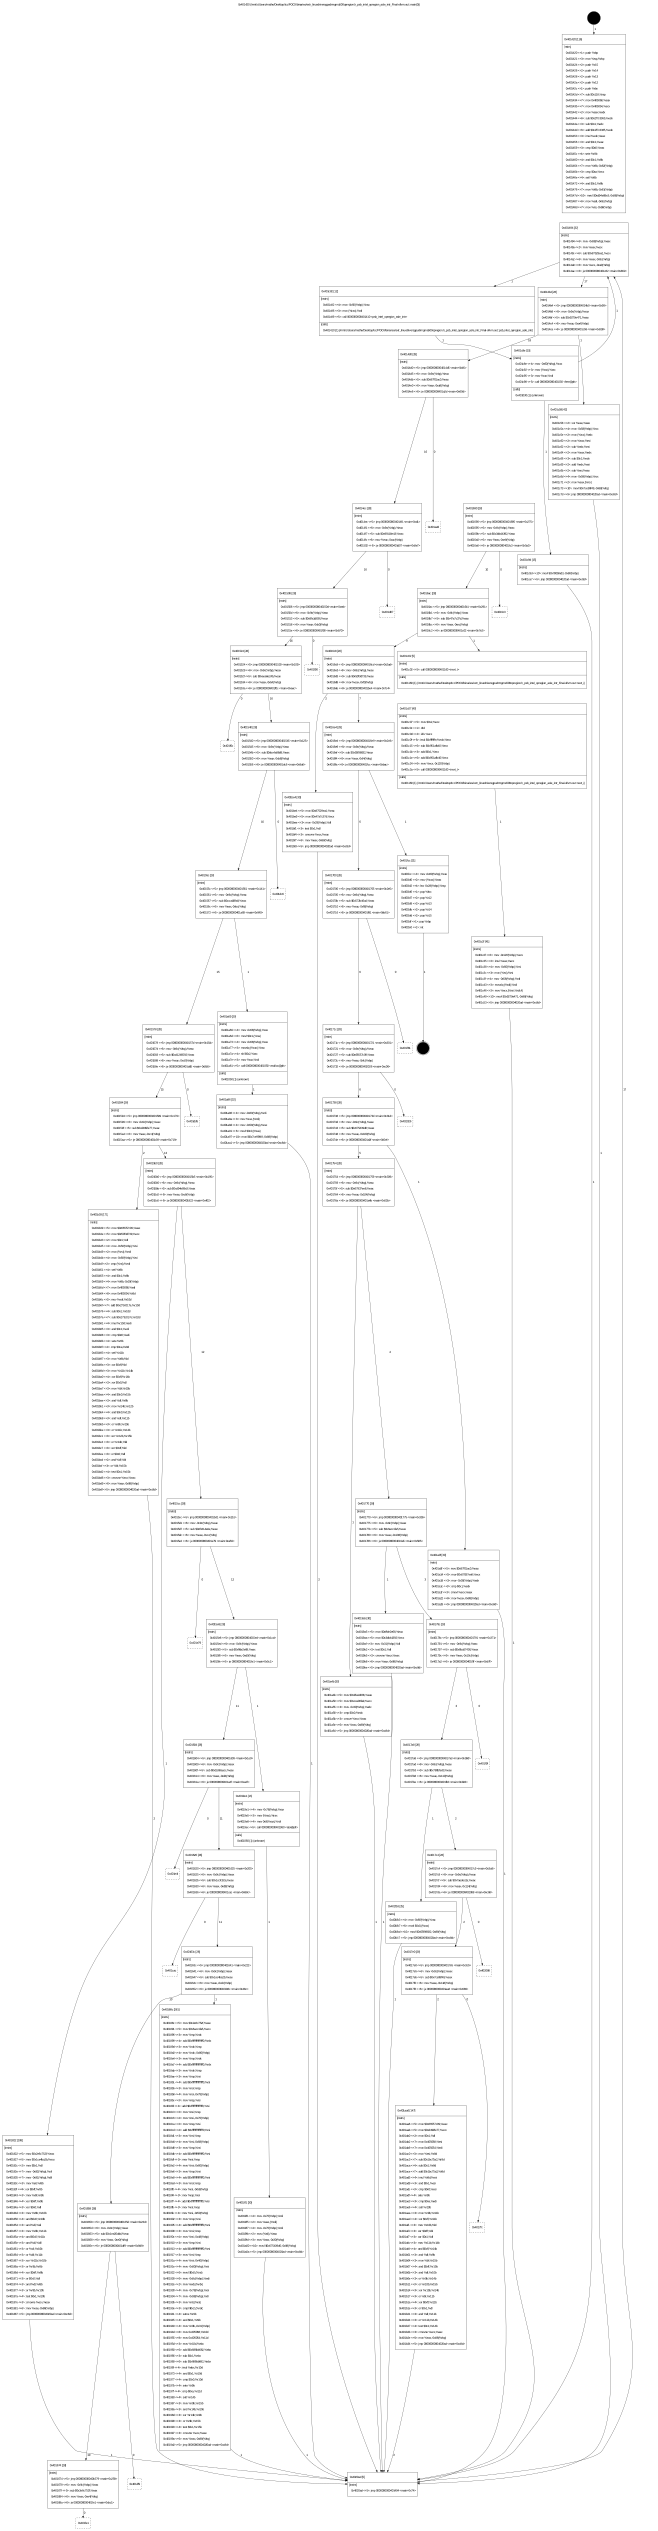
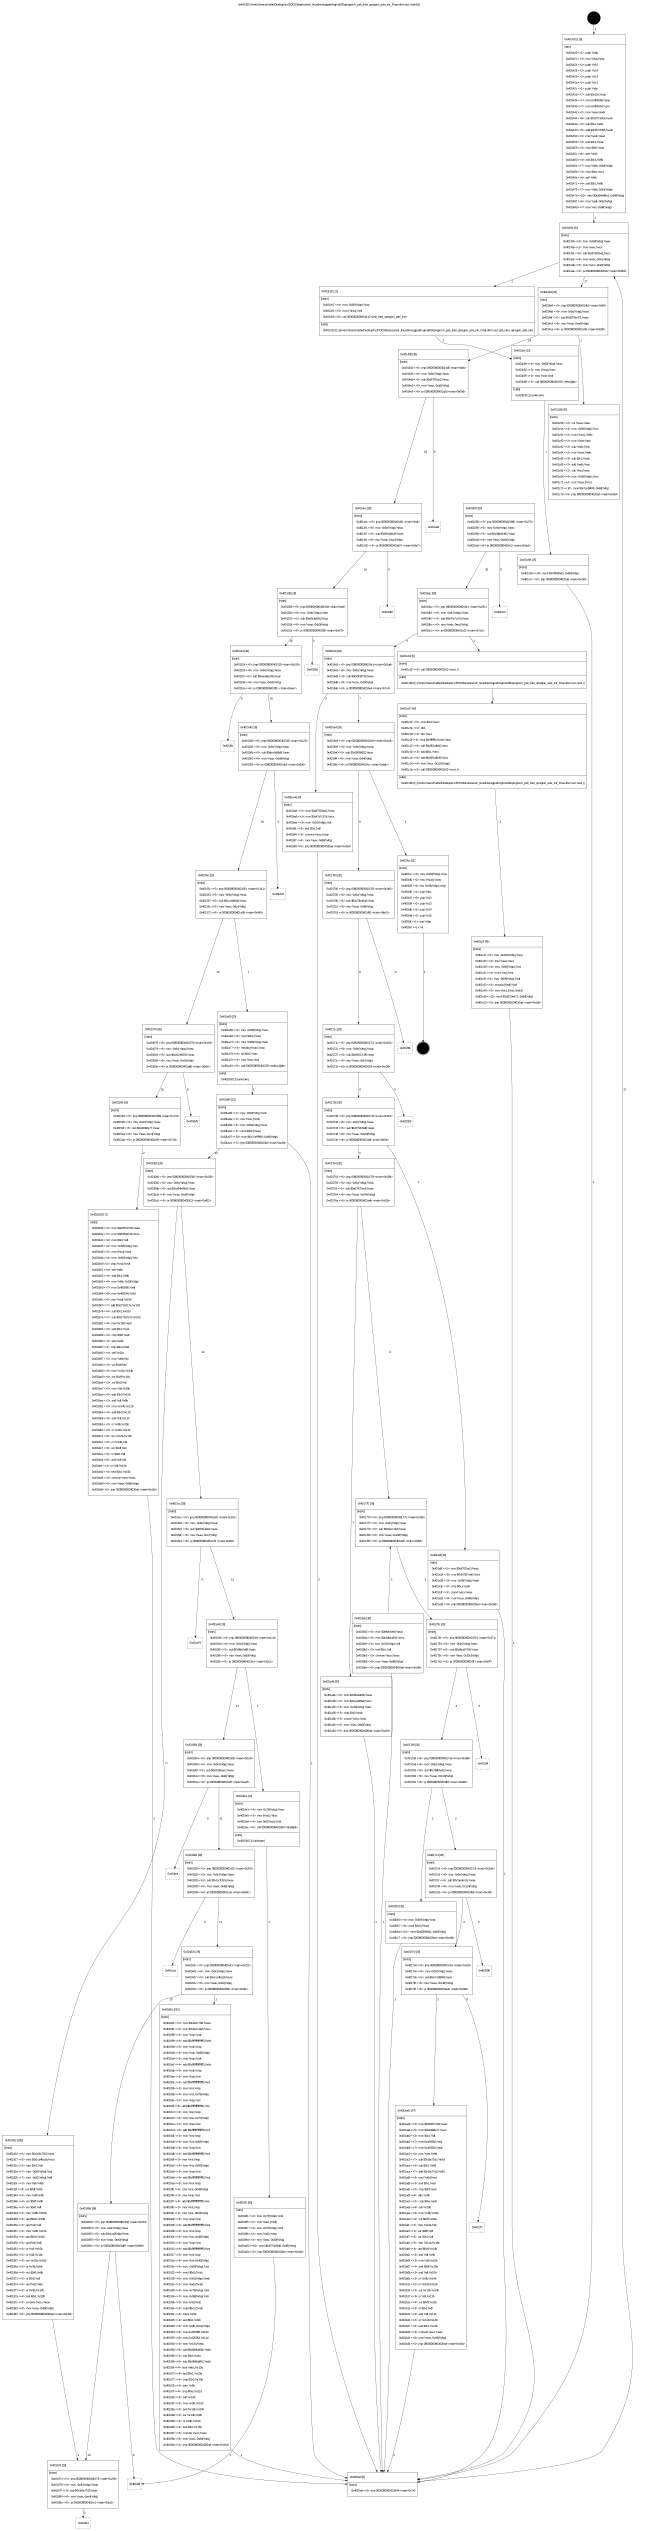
edge "0x401c8e [15]" -> "0x401494 [32]": now "0x401420 [116]" -> "0x401494 [32]"
edge "0x401c02 [5]" -> "0x401c07 [40]": added, label "1"
edge "0x401594 [28]" -> "0x4015b0 [28]": now "0x401a86 [32]" -> "0x4015b0 [28]"
edge "0x401c58 [42]" -> "0x4020ad [5]": removed, label "1"
edge "0x401770 [28]" -> "0x4019a5 [30]": reversed
edge "0x4015b0 [28]" -> "0x401822 [106]": label " 1" -> " 12"
edge "0x4019f1 [30]" -> "0x4020ad [5]": now "0x4019f1 [30]" -> "0x401df9"
edge "0x401822 [106]" -> "0x4020ad [5]": now "0x401822 [106]" -> "0x401674 [28]"
